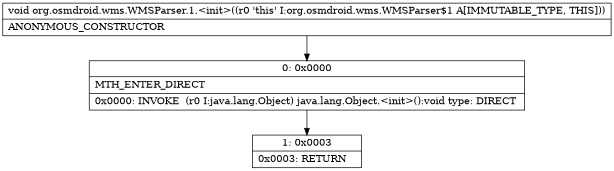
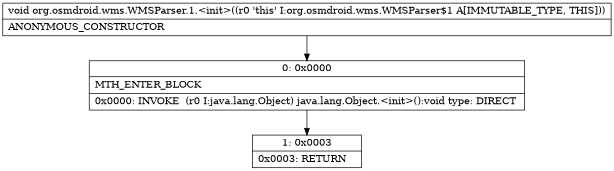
node "0: 0x0000": text "MTH_ENTER_DIRECT" -> "MTH_ENTER_BLOCK"
